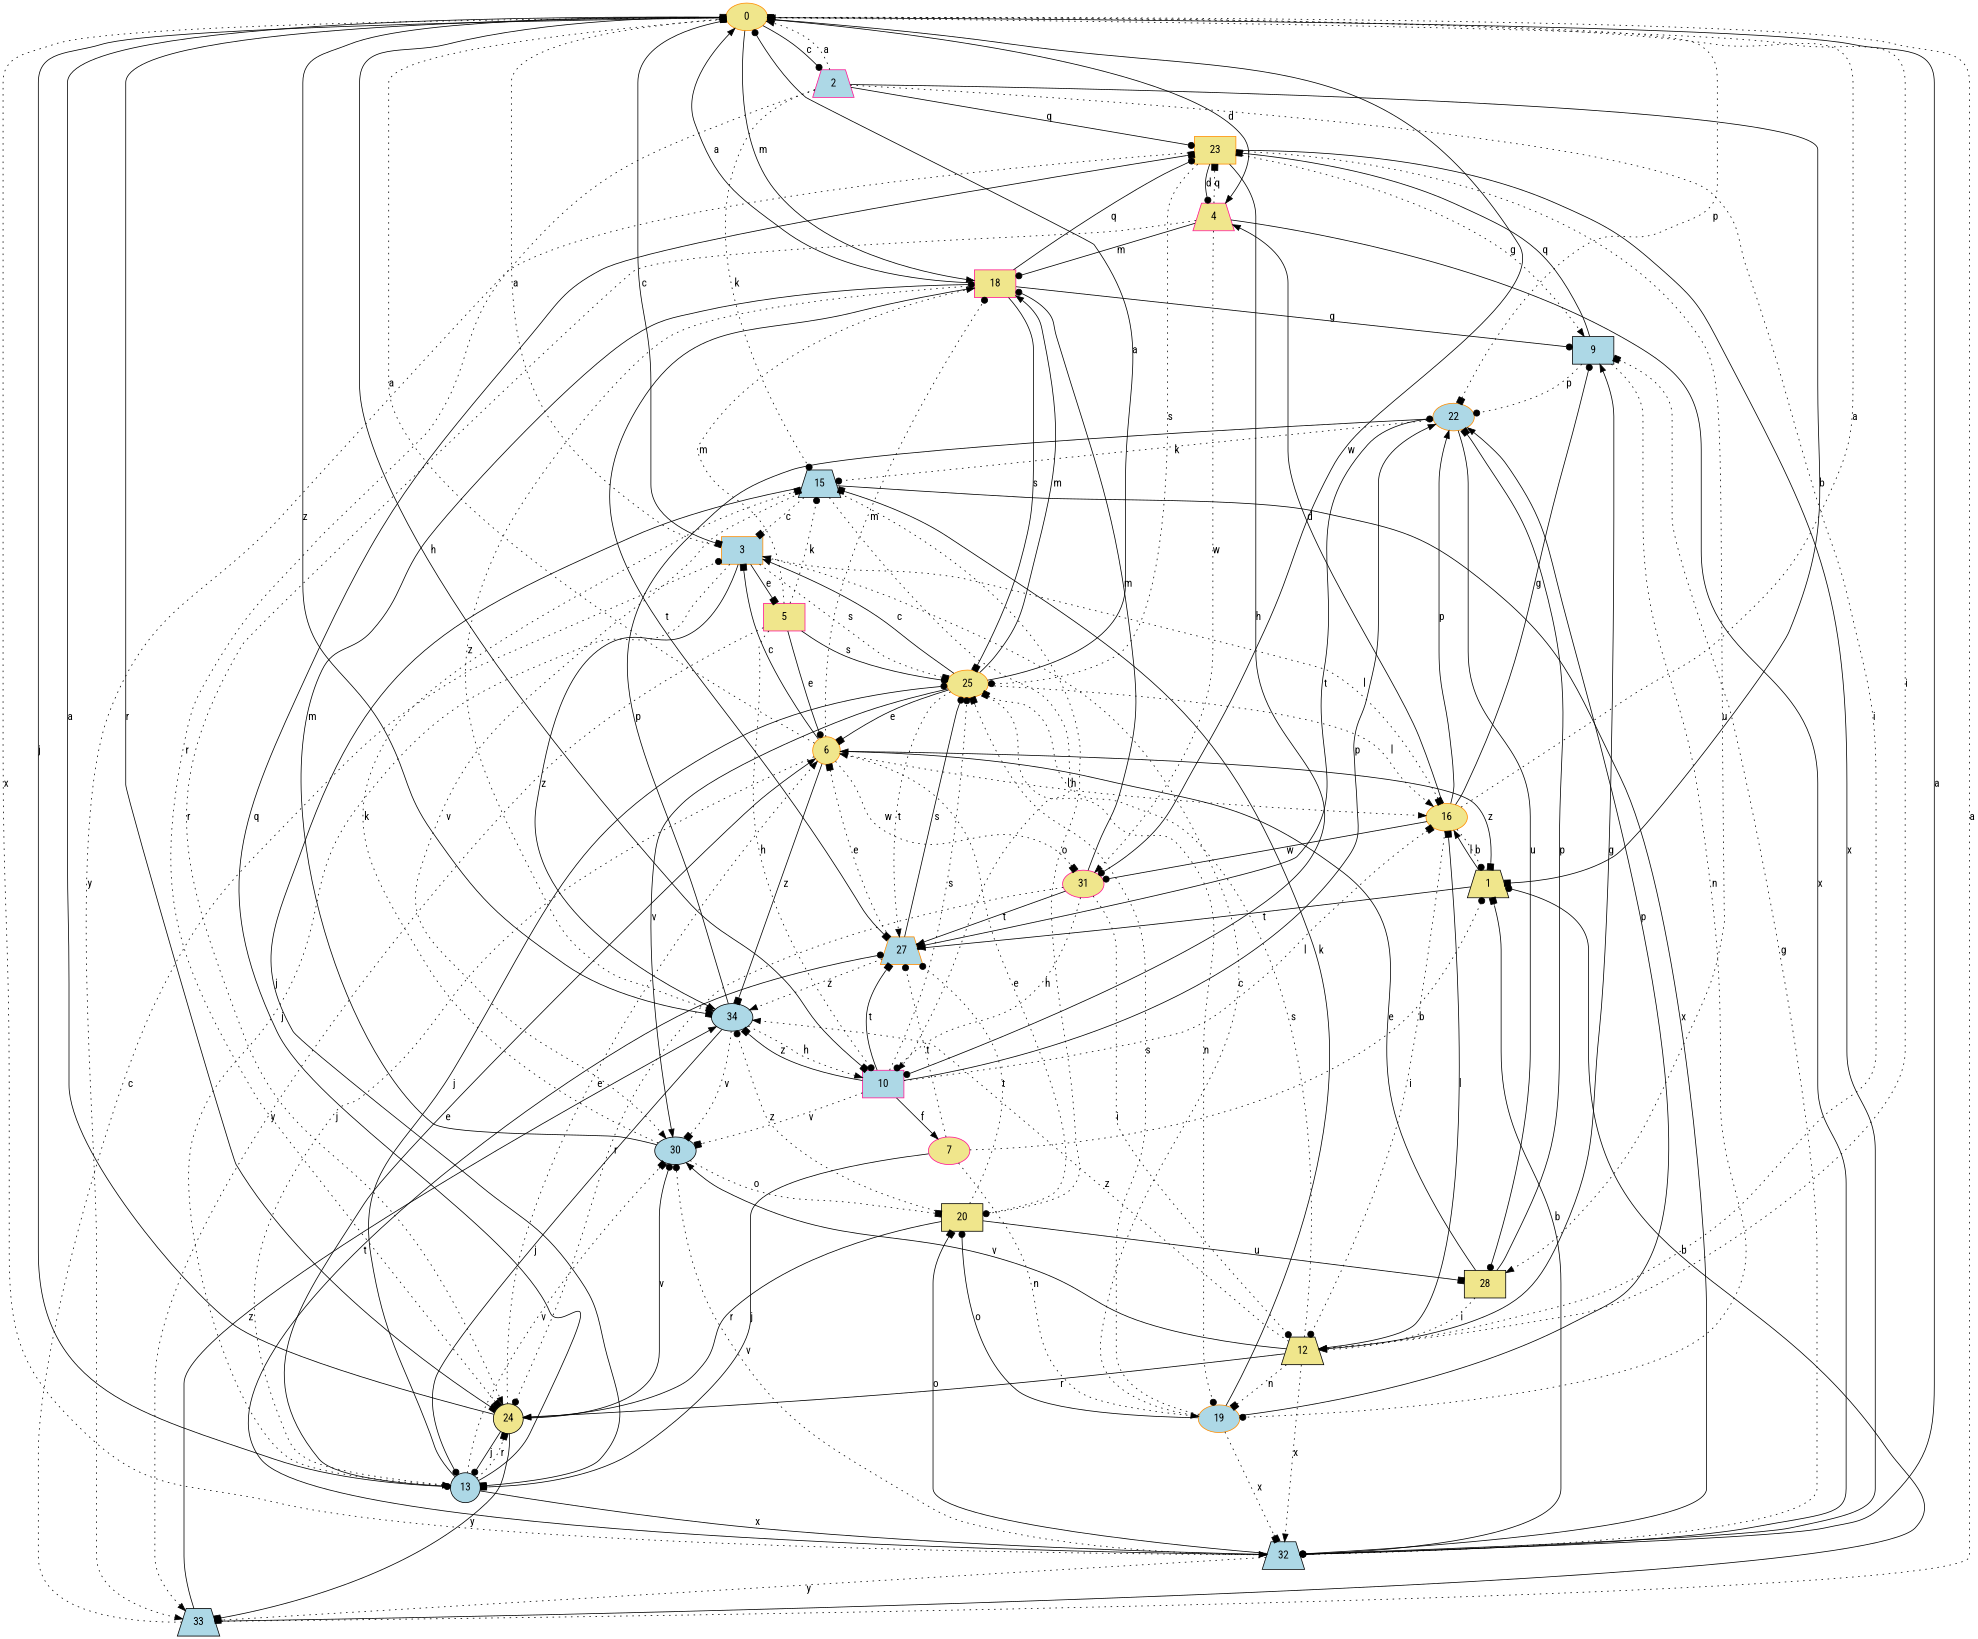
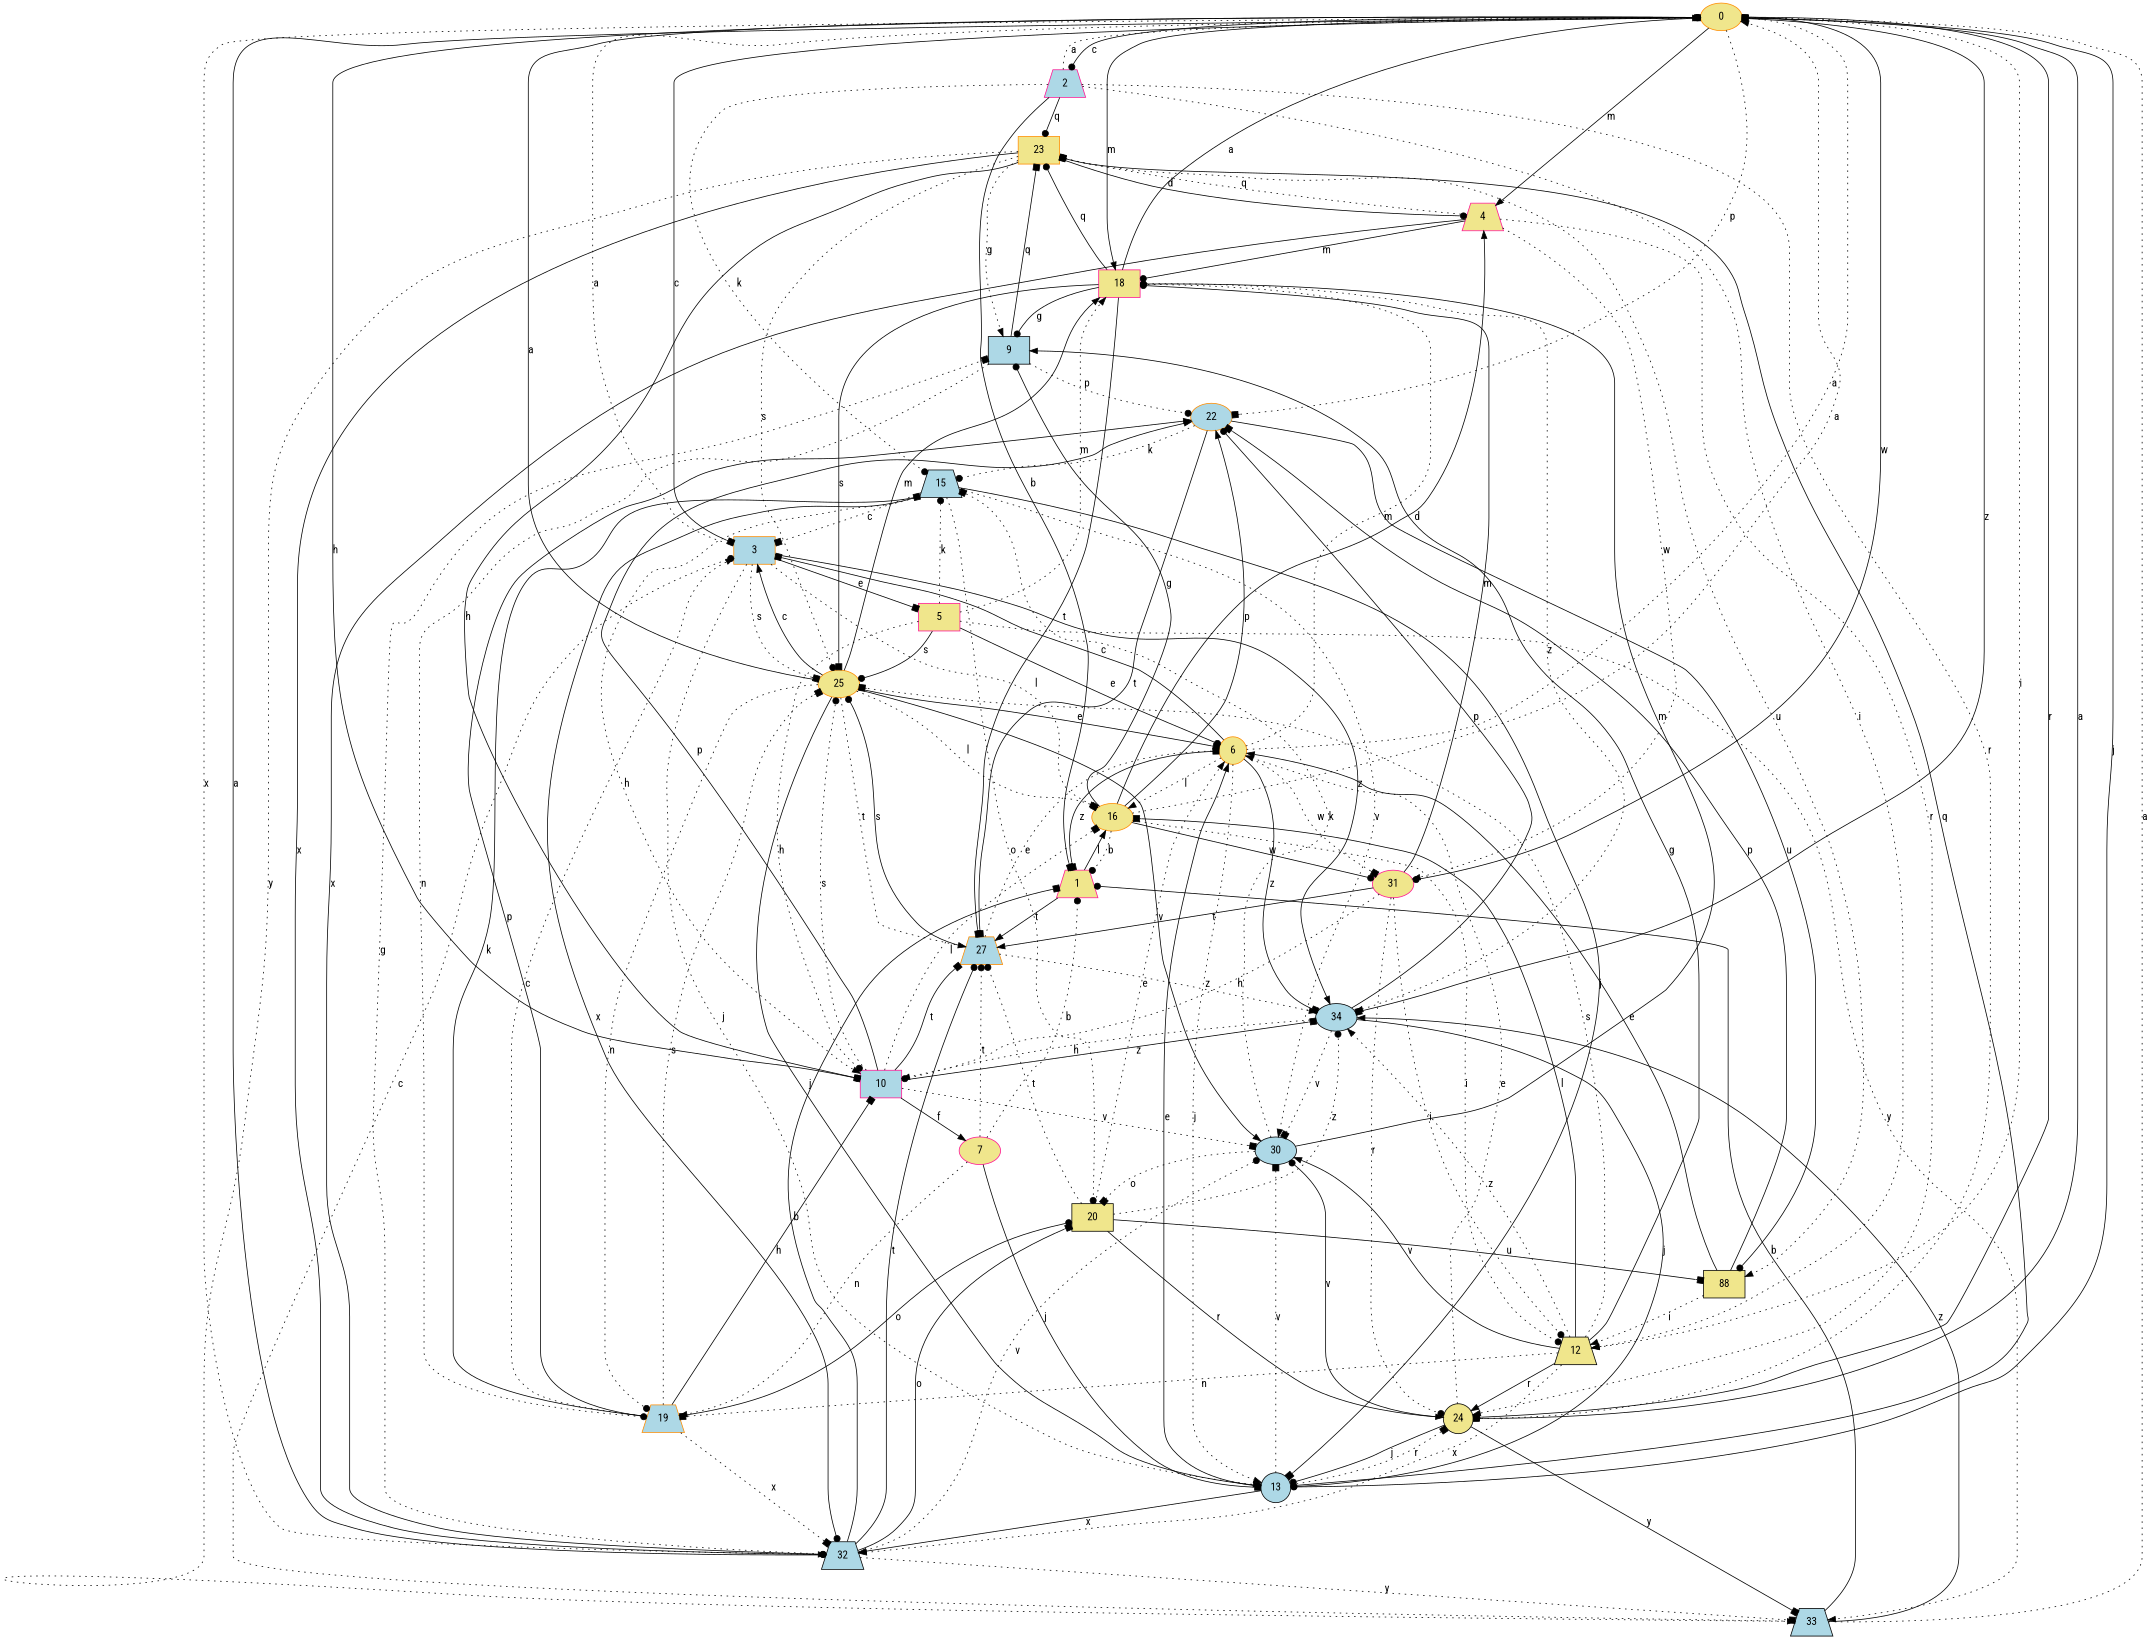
edge "0" -> "4": label "d" -> "m"
node "1": color black -> deeppink
edge "13" -> "25": reversed
edge "19" -> "10": added, label "h"
node "28": label "28" -> "88"
node "19": shape ellipse -> trapezium
